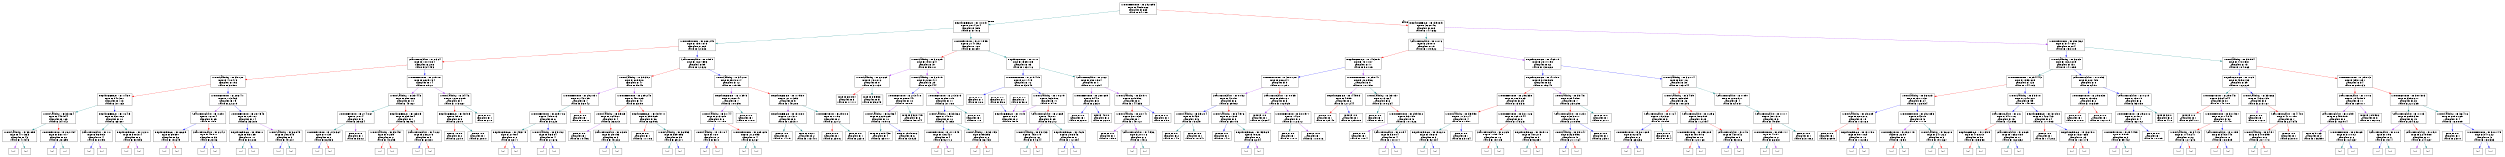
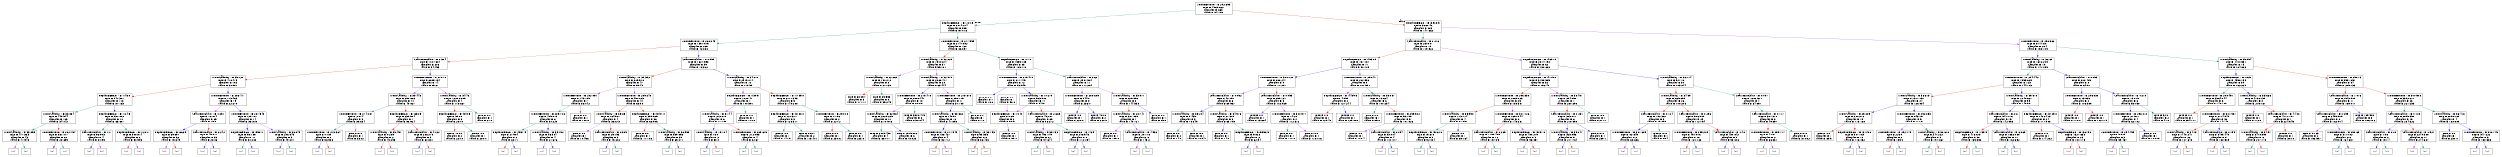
edge "mse = 0.0 samples = 1 value = 59.0" -> "Depth_GEBCO <= -70.5 mse = 0.25 samples = 2 value = 58.5": reversed
node "WOA_TEMP_K <= 292.779 value = 225.0 samples = 2 value = 135.0": label "WOA_TEMP_K <= 292.779 value = 225.0 samples = 2 value = 135.0" -> "WOA_TEMP_K <= 292.779 mse = 225.0 samples = 2 value = 135.0"
